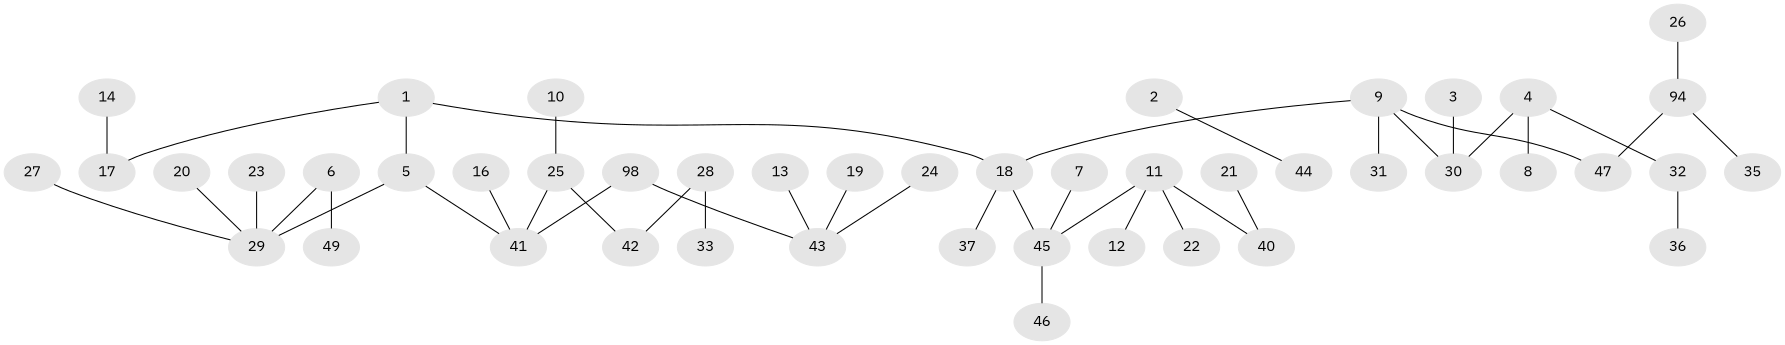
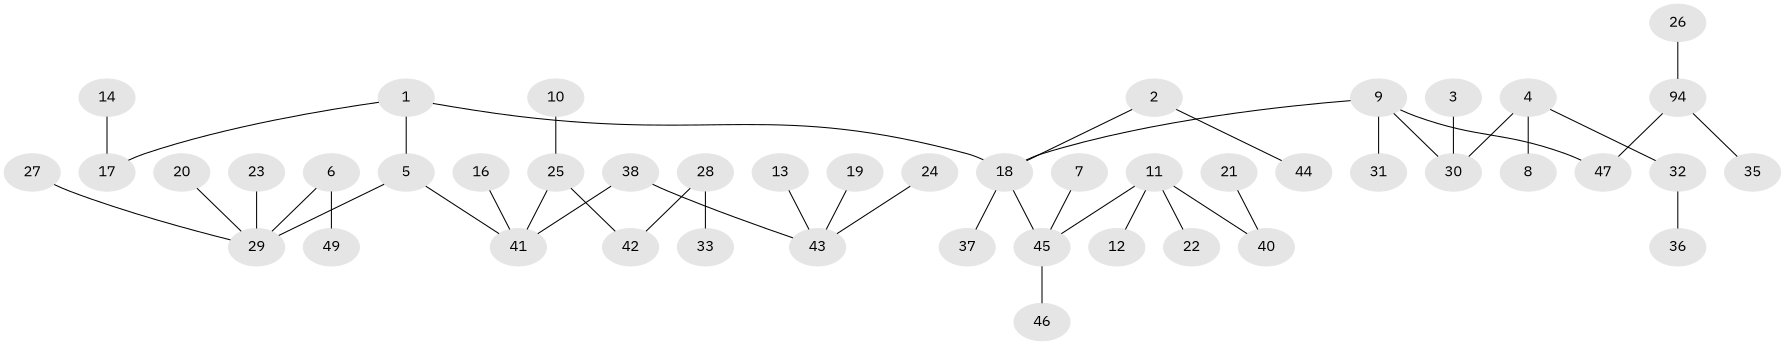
edge "2" -- "18": added
node "98": label "98" -> "38"
